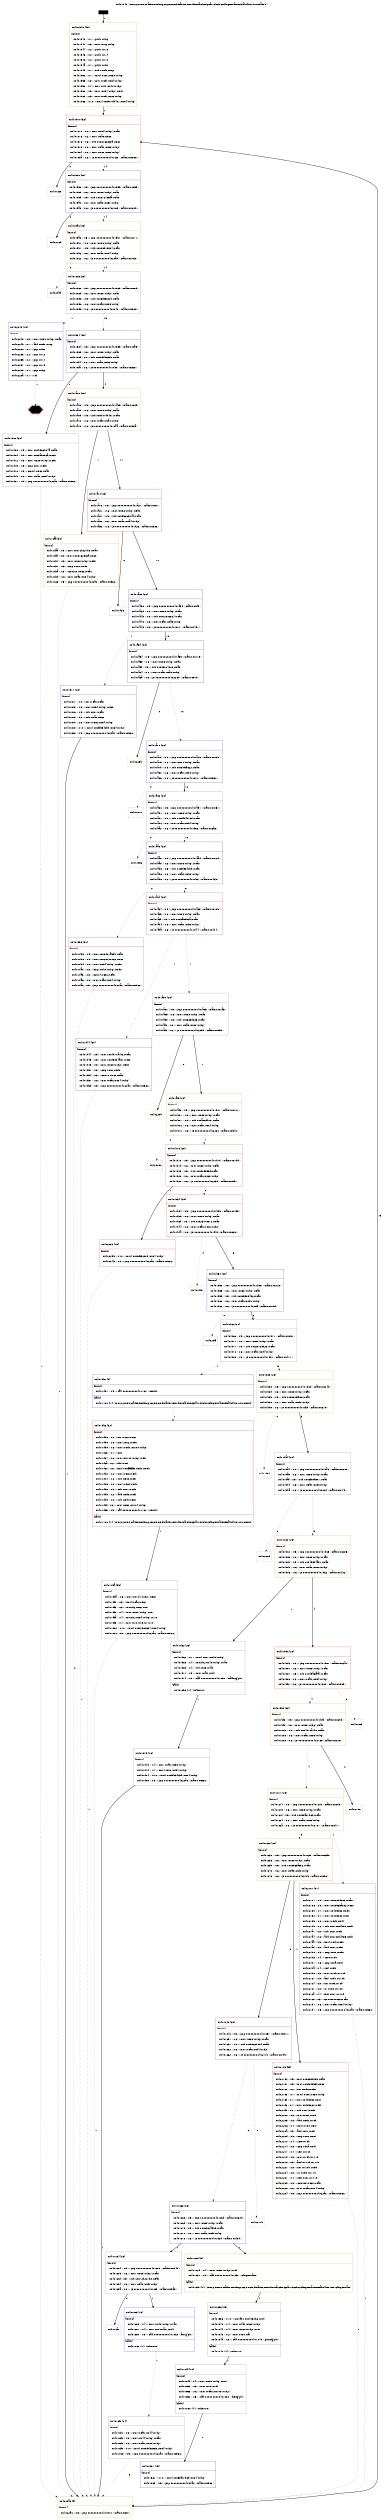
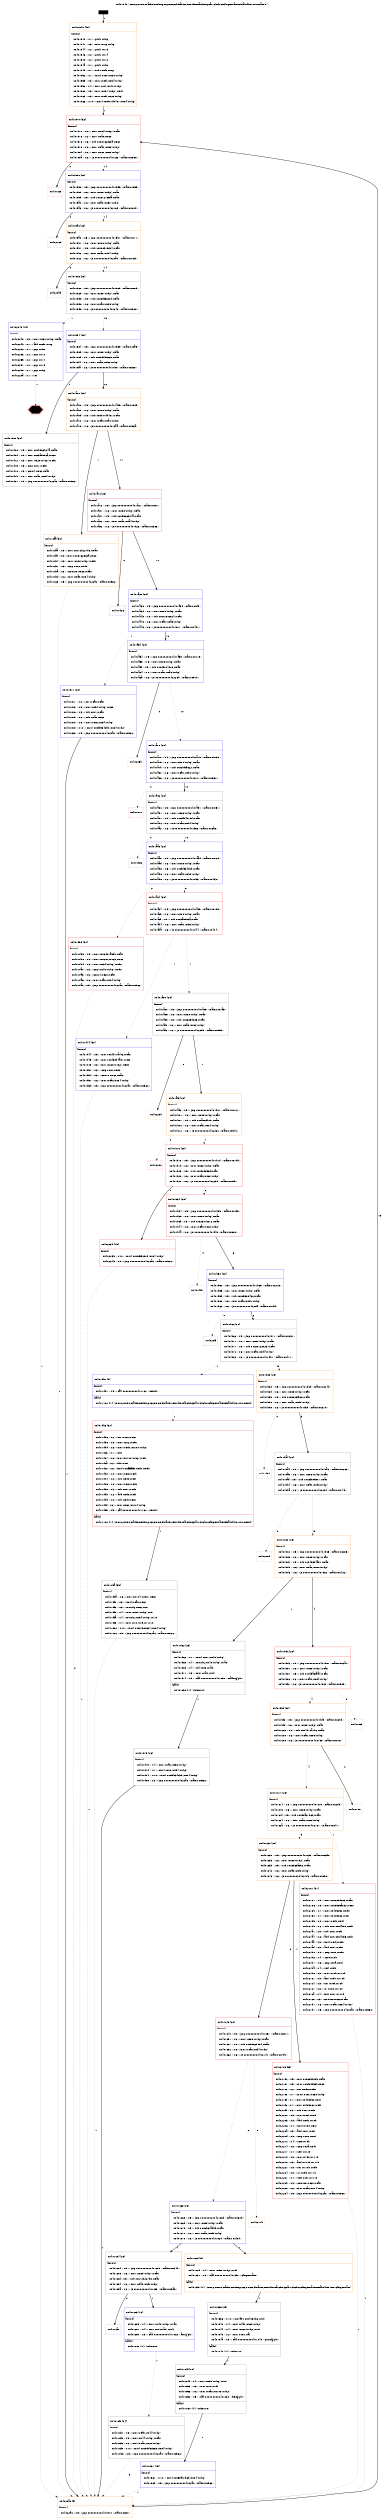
edge "0x4019ac [28]" -> "0x4020ab": style dotted -> bold
edge "0x4019e4 [28]" -> "0x401a00 [28]": label " 4" -> " 12"
edge "0x401e61 [15]" -> "0x4022ac [5]": added, label "1"
